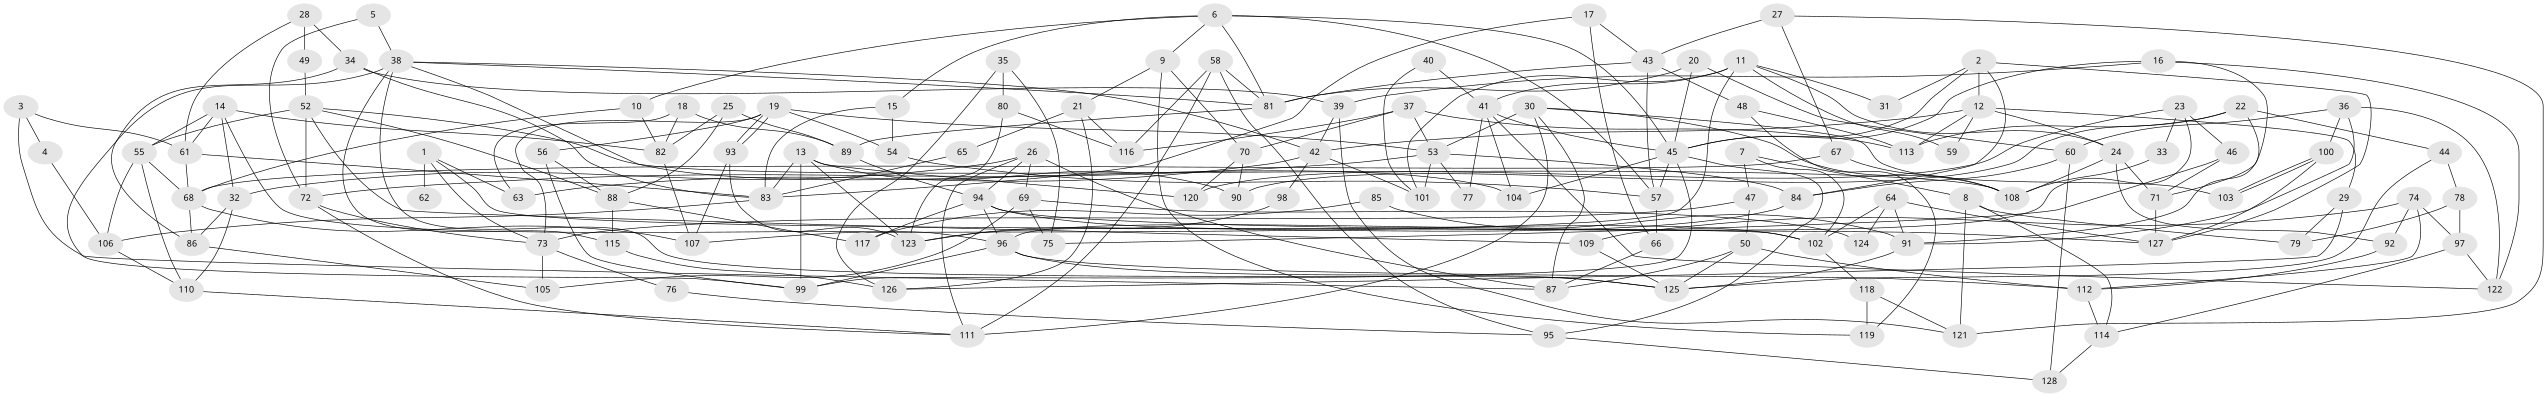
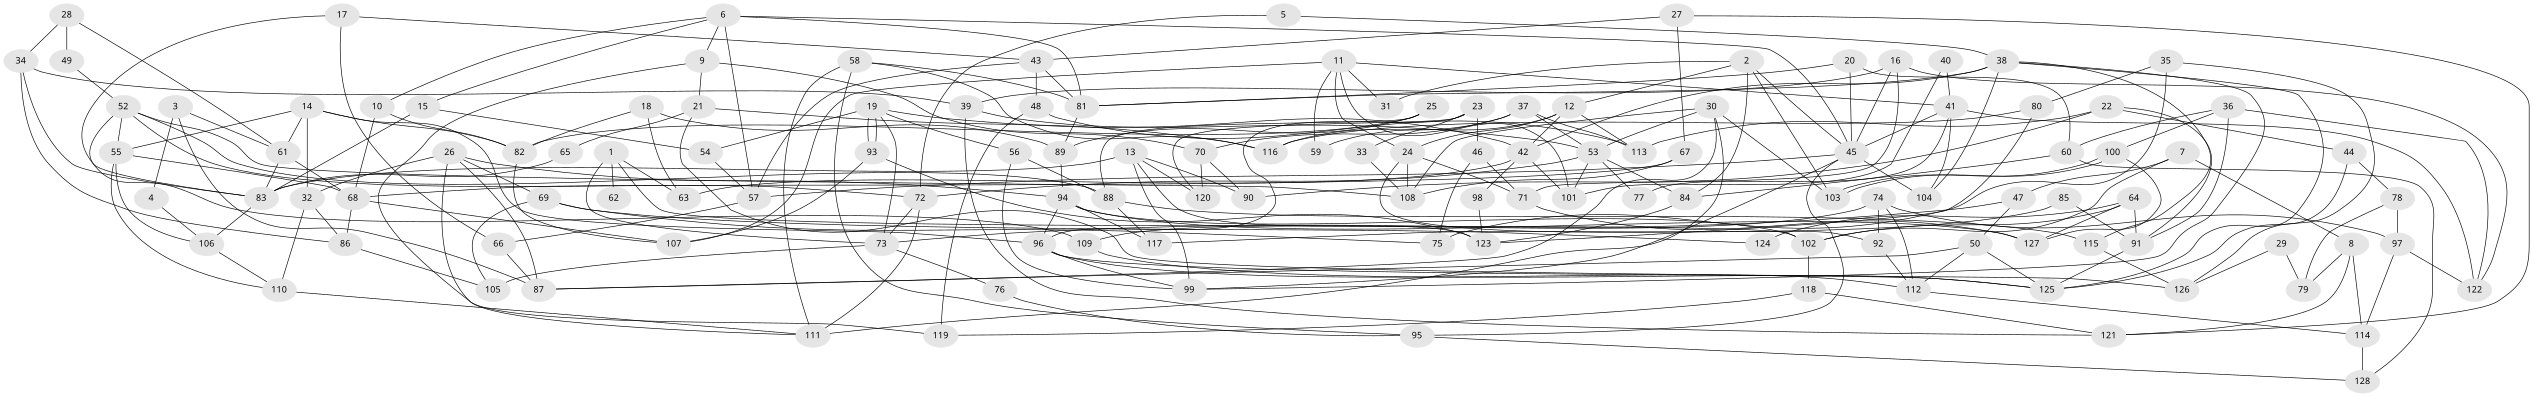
edge "2" -- "127": now "2" -- "103"
edge "12" -- "29": removed
